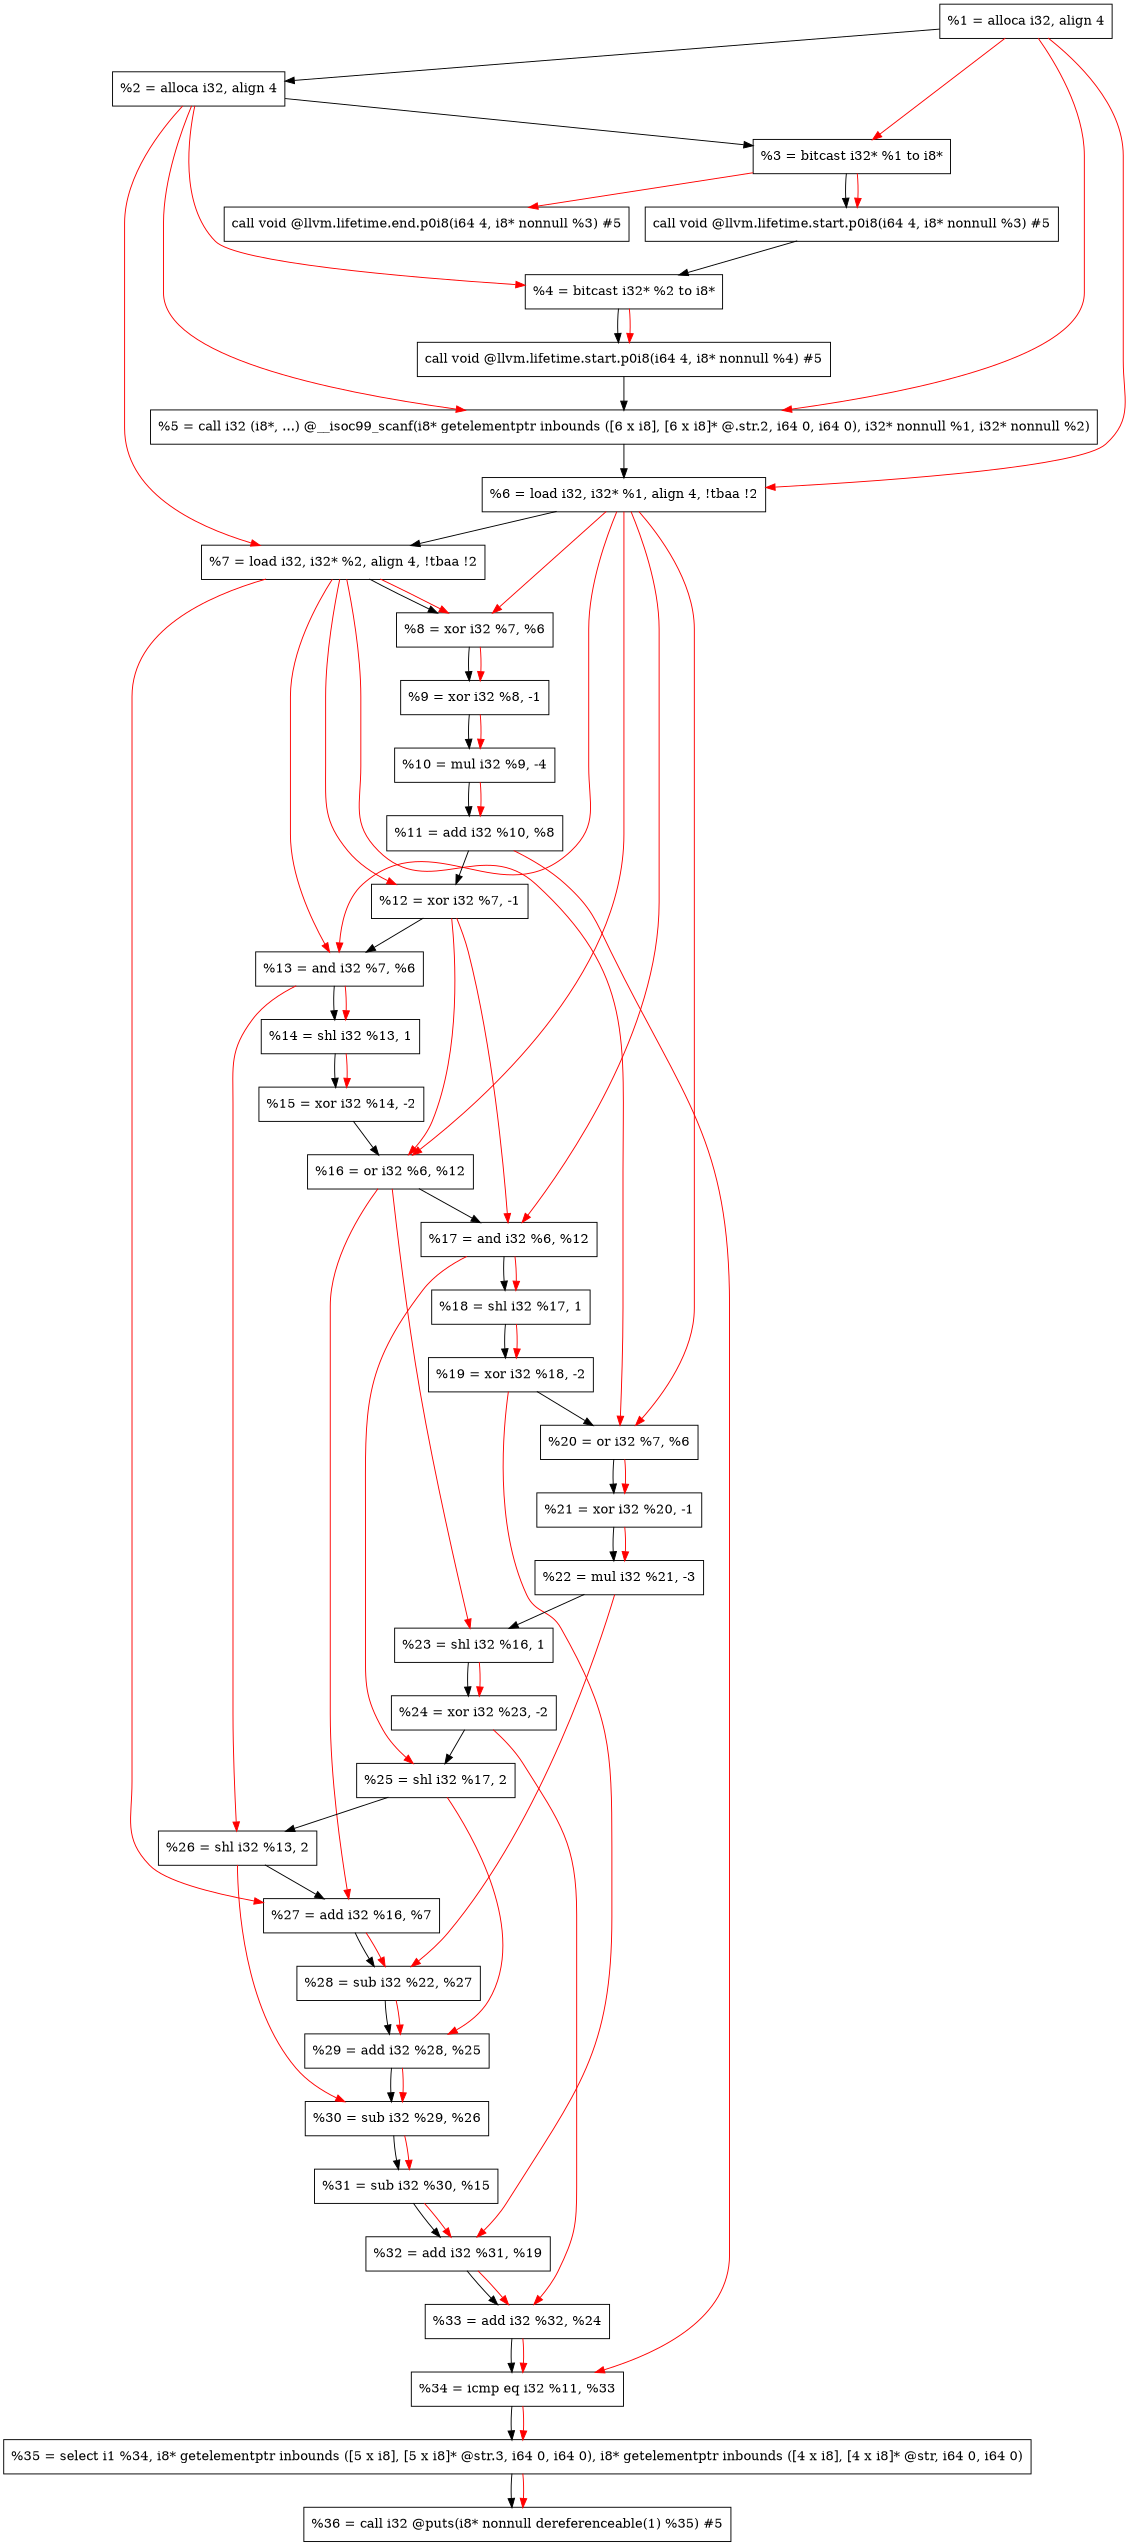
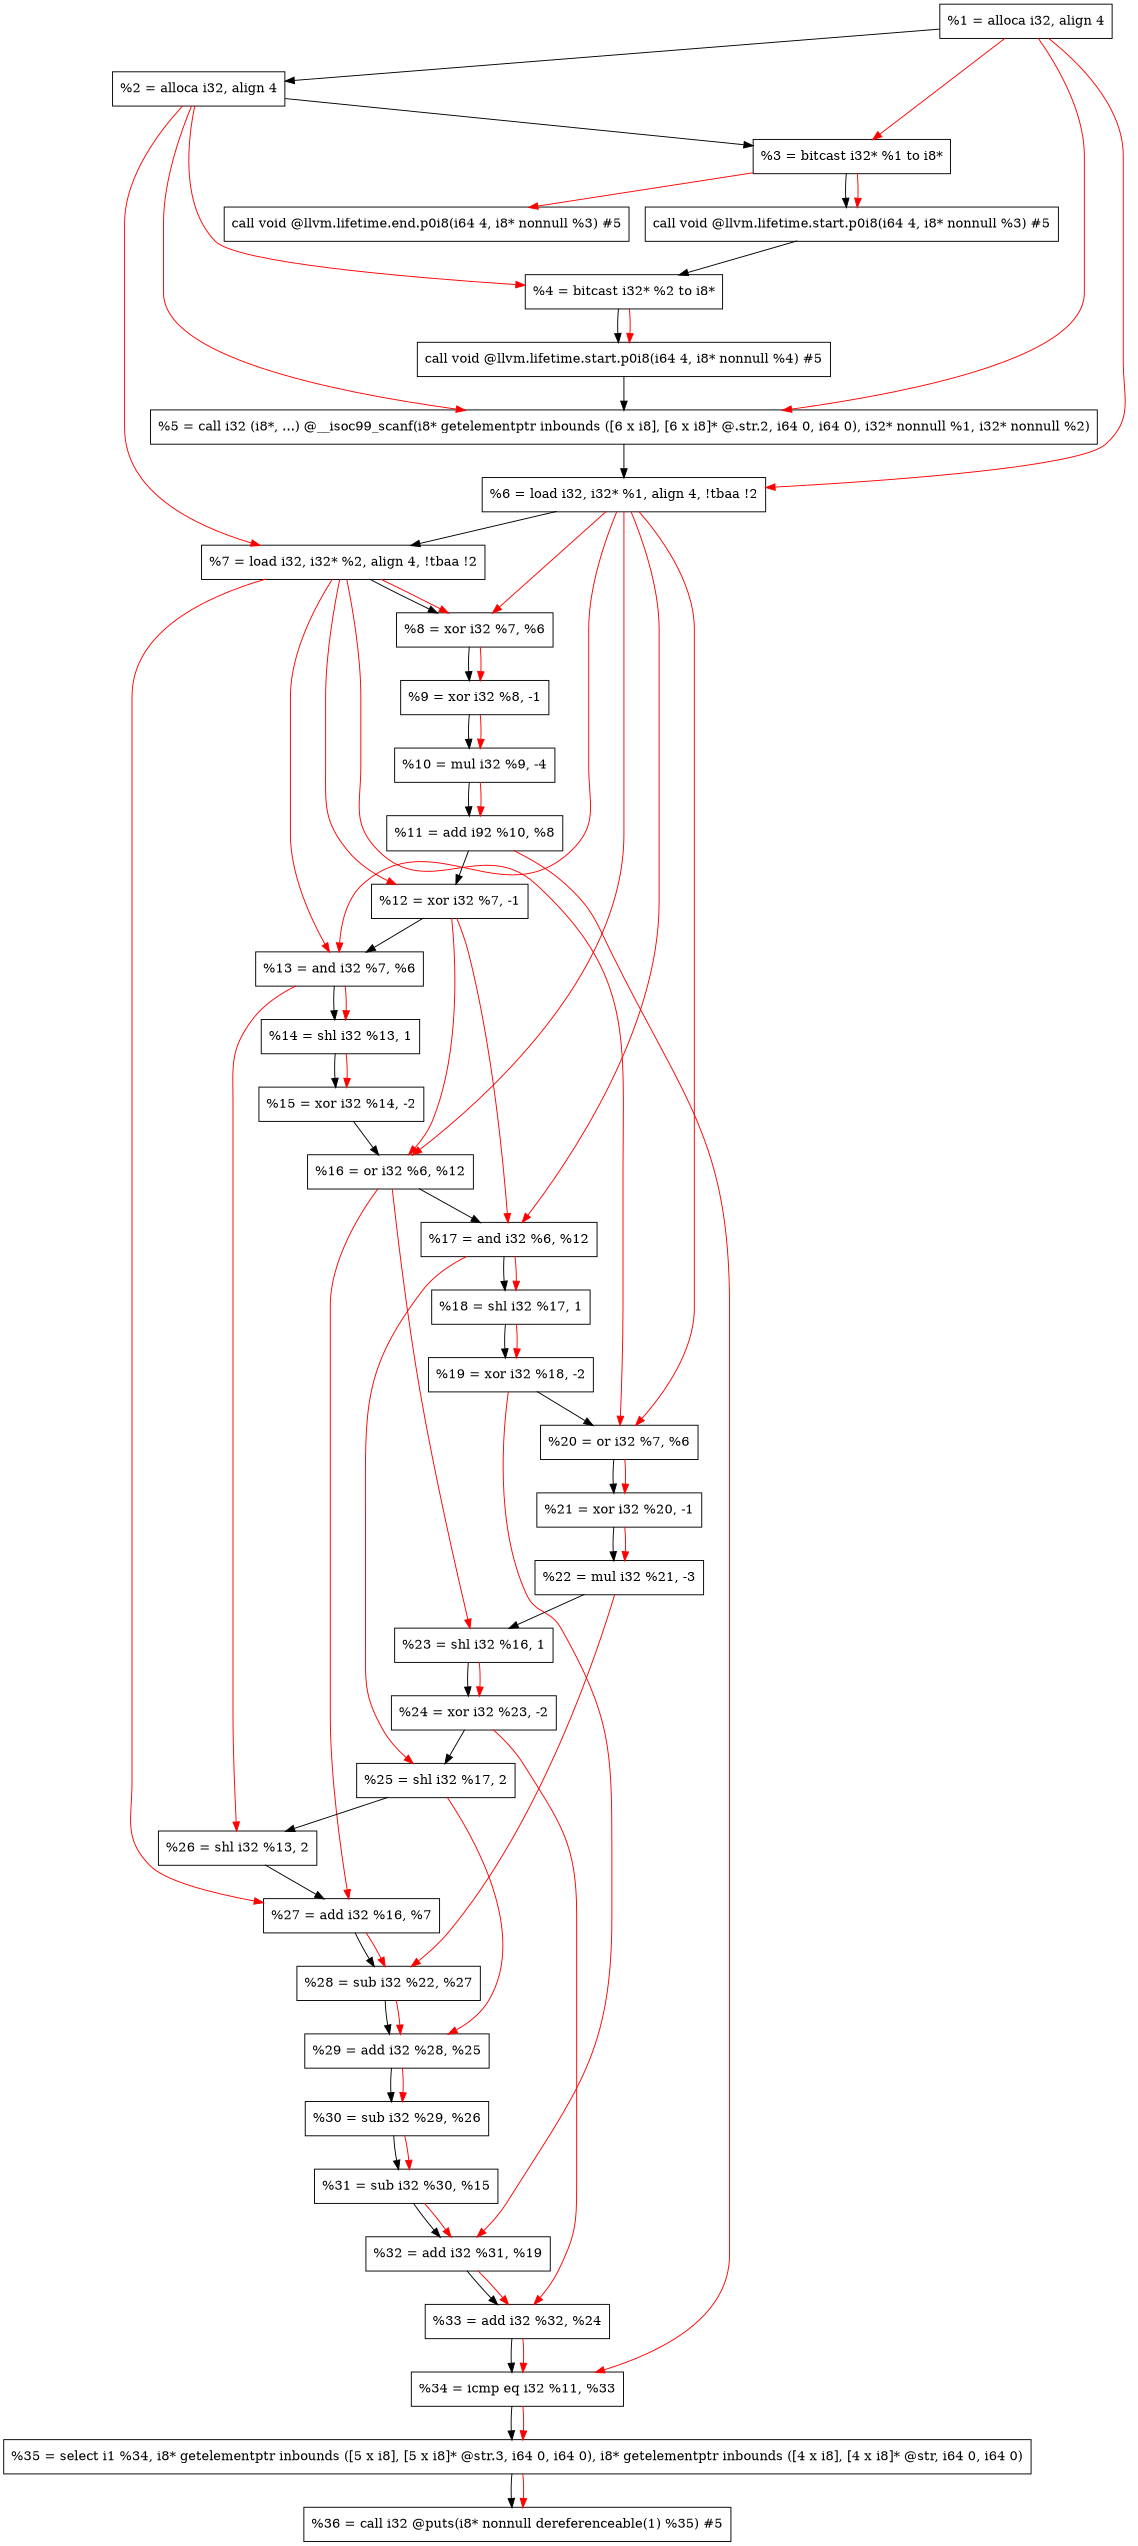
node "%11 = add i32 %10, %8": label "%11 = add i32 %10, %8" -> "%11 = add i92 %10, %8"
edge "%26 = shl i32 %13, 2" -> "%30 = sub i32 %29, %26": removed
